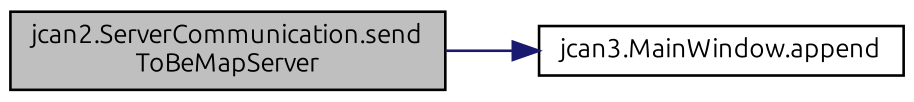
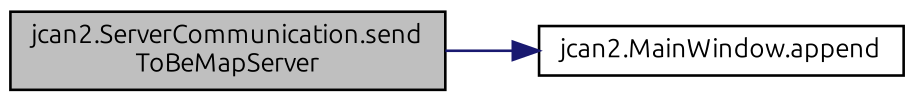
node "jcan3.MainWindow.append": label "jcan3.MainWindow.append" -> "jcan2.MainWindow.append"
